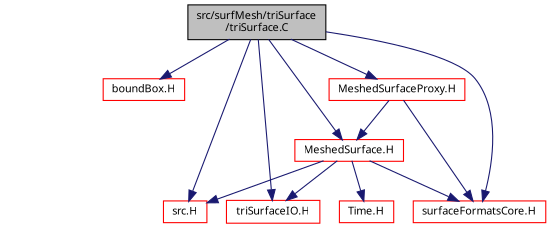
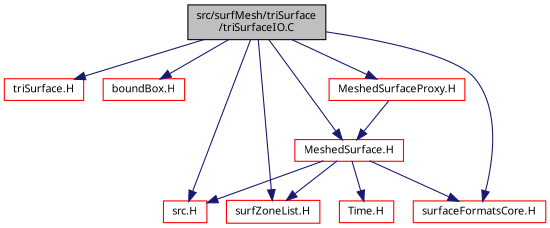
node "src/surfMesh/triSurface /triSurface.C": label "src/surfMesh/triSurface /triSurface.C" -> "src/surfMesh/triSurface /triSurfaceIO.C"
node "triSurface.H": added
edge "MeshedSurfaceProxy.H" -> "surfaceFormatsCore.H": removed
node "triSurfaceIO.H": label "triSurfaceIO.H" -> "surfZoneList.H"
